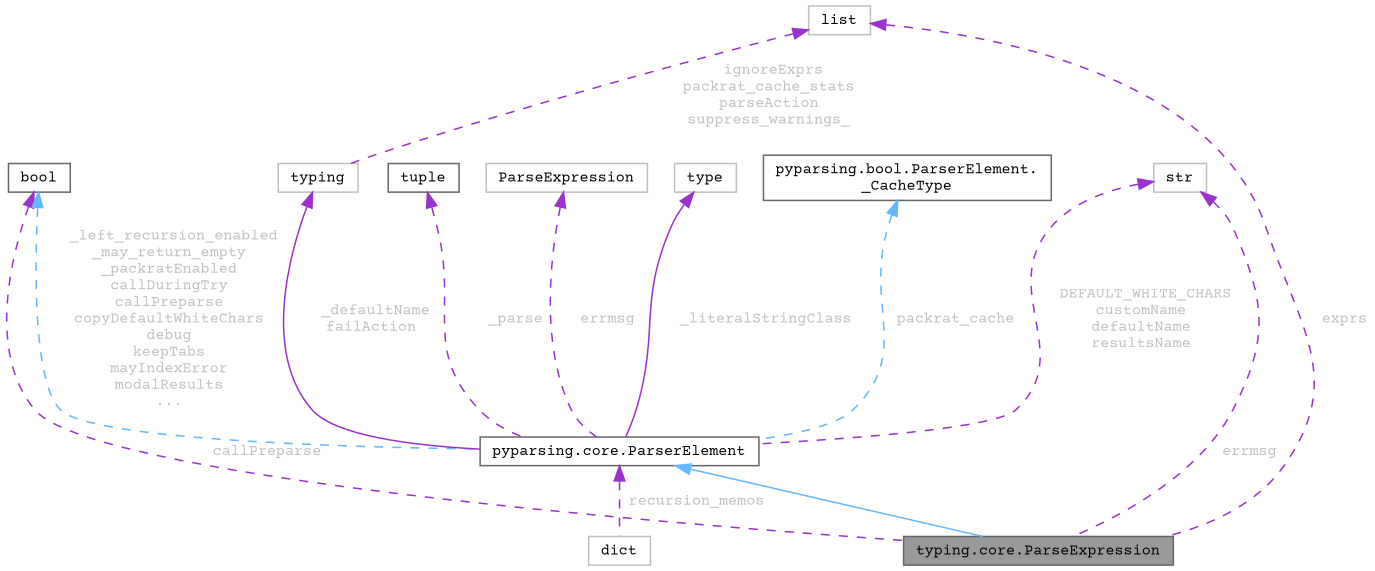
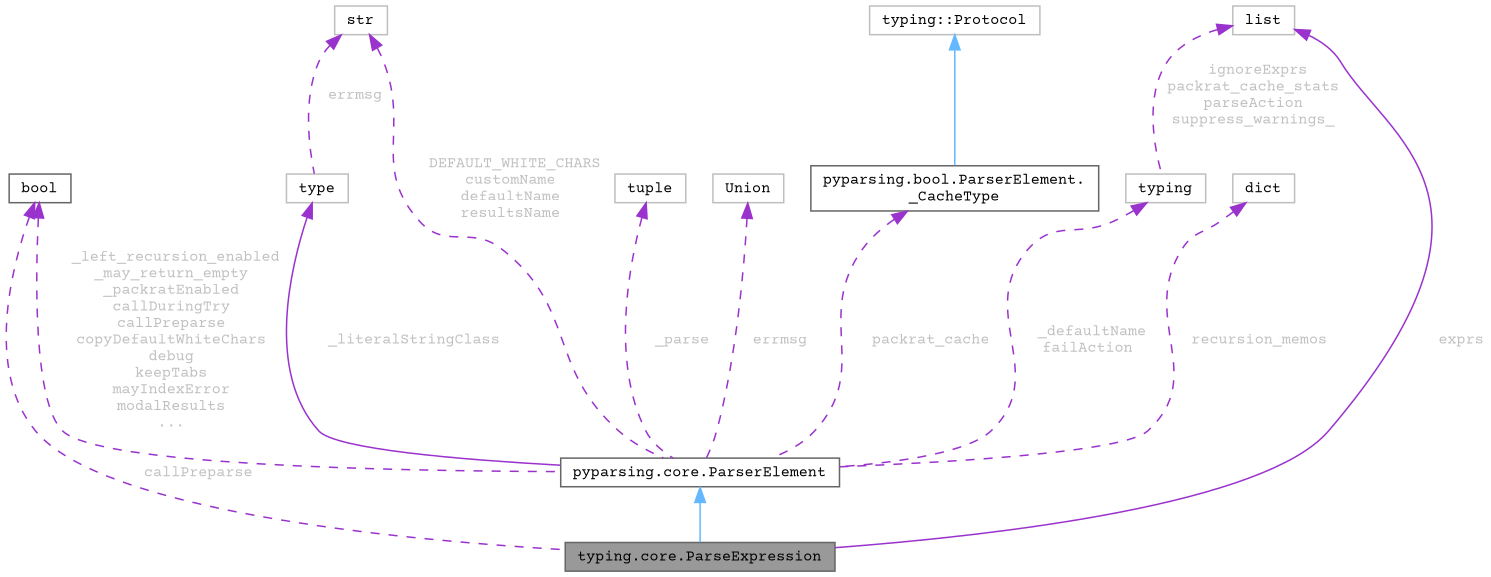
node "typing::Protocol": added
node "tuple": color gray40 -> grey75
node "ParseExpression": label "ParseExpression" -> "Union"
edge "typing.core.ParseExpression" -> "list": style dashed -> solid
edge "pyparsing.core.ParserElement" -> "pyparsing.bool.ParserElement. _CacheType": color steelblue1 -> darkorchid3
edge "pyparsing.core.ParserElement" -> "typing": style solid -> dashed
edge "typing.core.ParseExpression" -> "str": now "type" -> "str"
edge "pyparsing.core.ParserElement" -> "bool": color steelblue1 -> darkorchid3
edge "dict" -> "pyparsing.core.ParserElement": reversed
